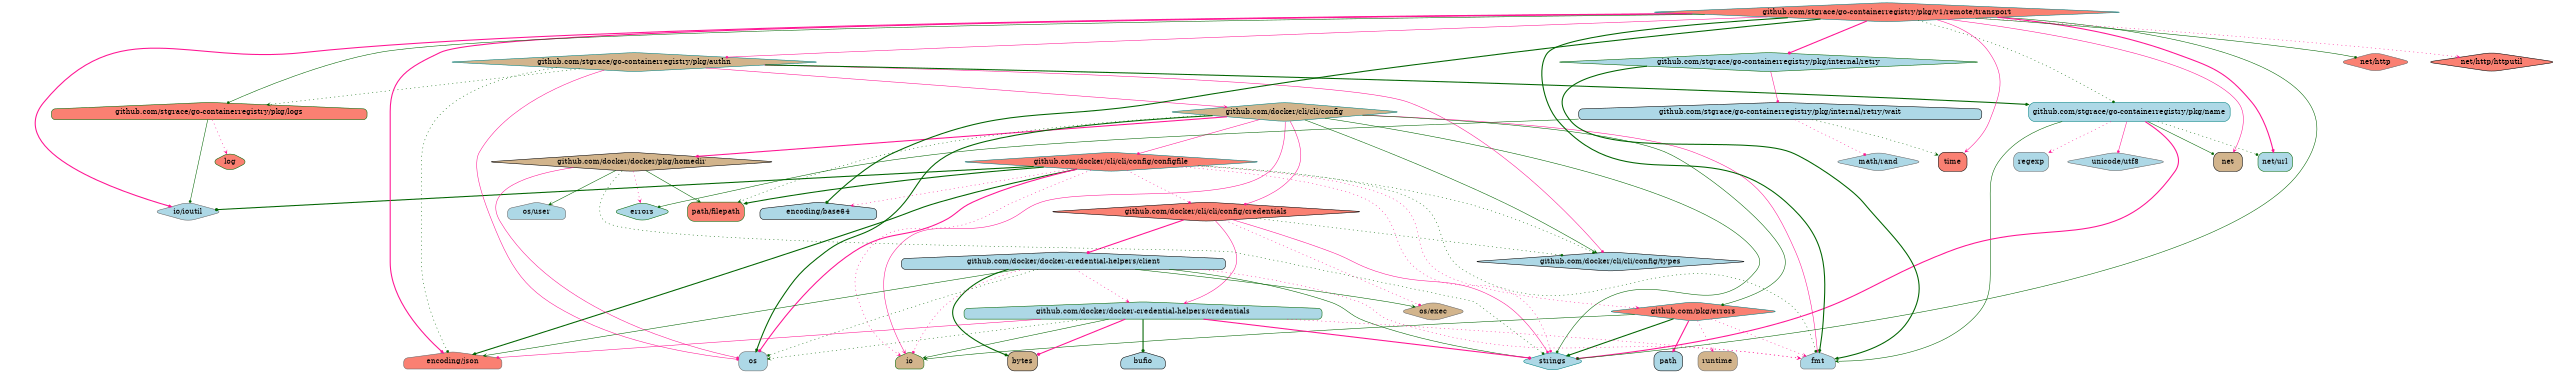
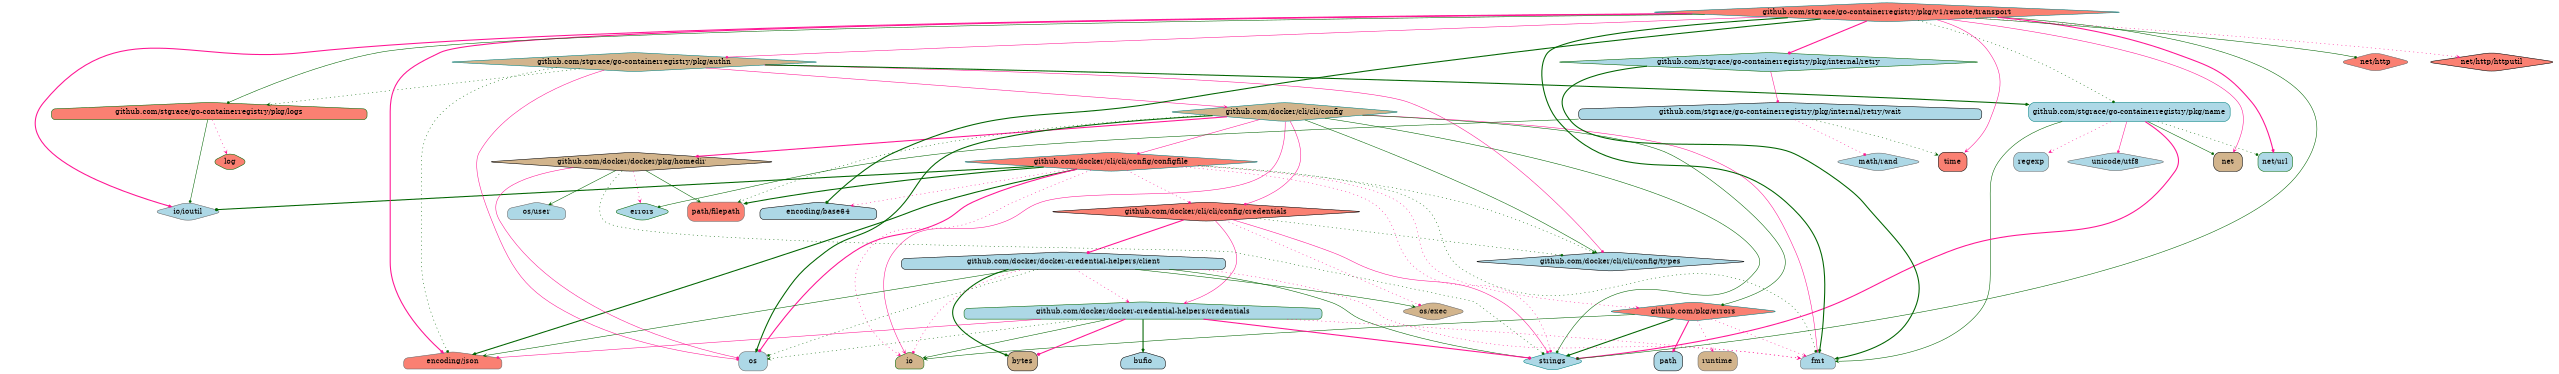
node "path/filepath": color darkgreen -> gray40
edge "github.com/docker/docker-credential-helpers/credentials" -> "bufio": arrowhead dot -> vee
